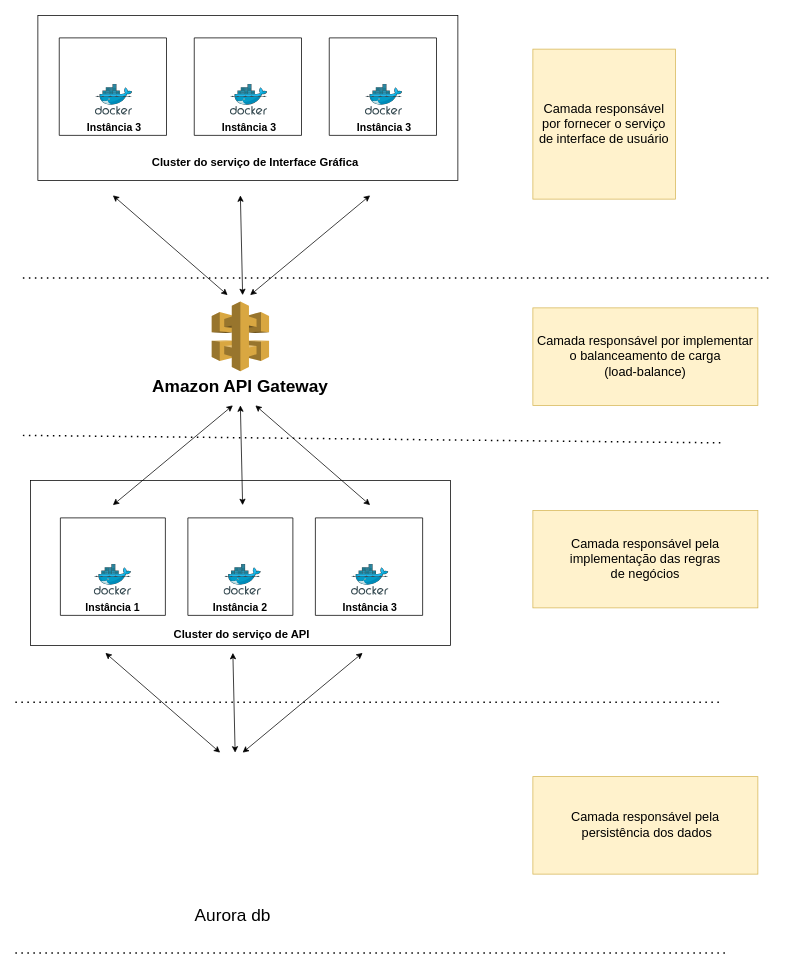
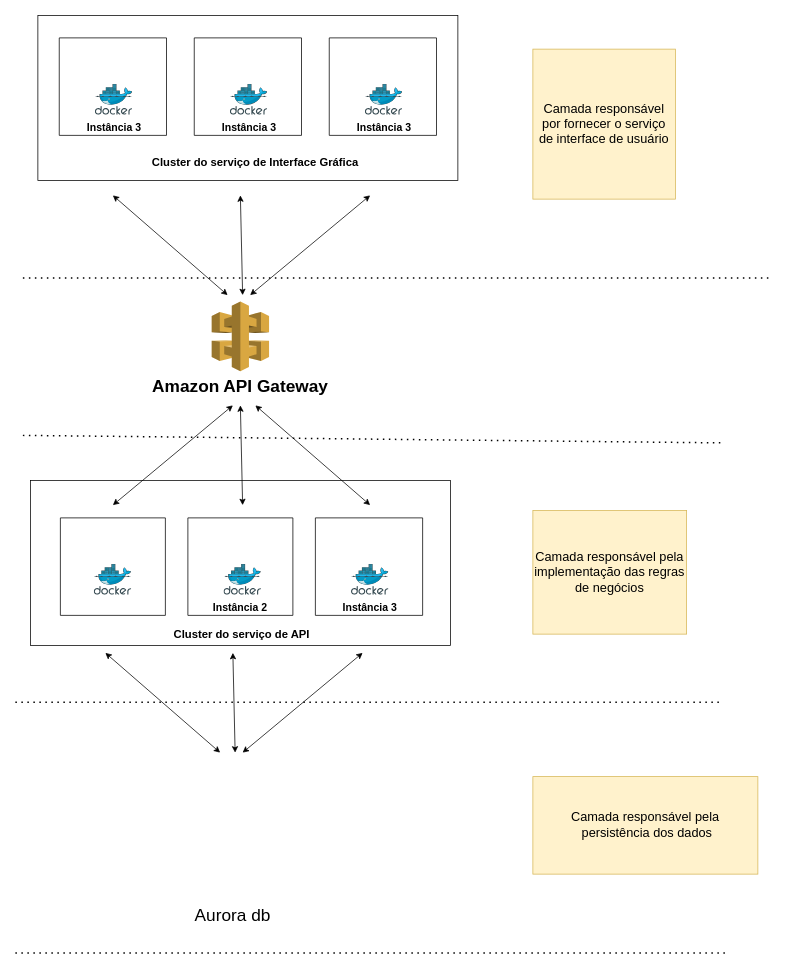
node "Camada responsável por implementar o balanceamento de carga(load-balance)": removed
node "Camada responsável pela implementação das regras de negócios": size 225x98 -> 154x124
node "Instância 1": removed
